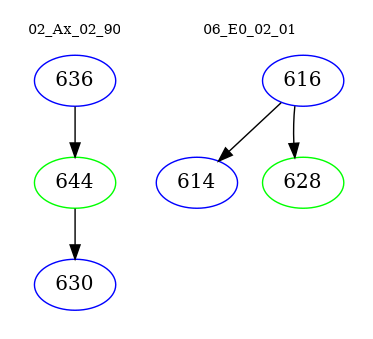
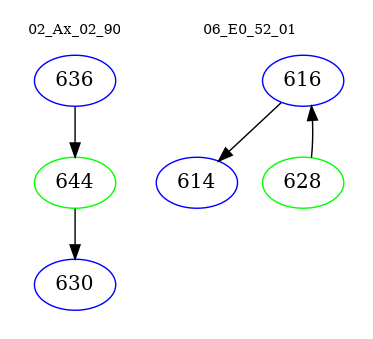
cluster "06_E0_02_01": label "06_E0_02_01" -> "06_E0_52_01"
edge "616" -> "628": reversed
